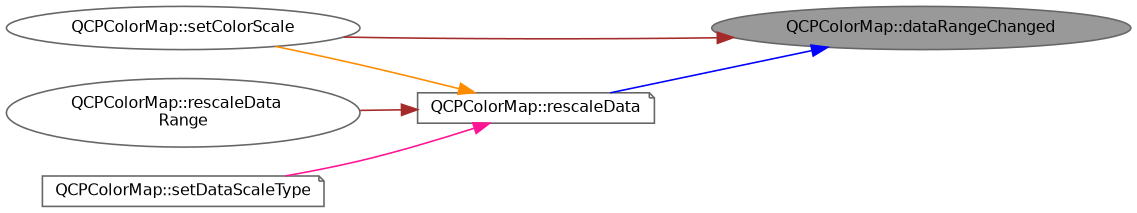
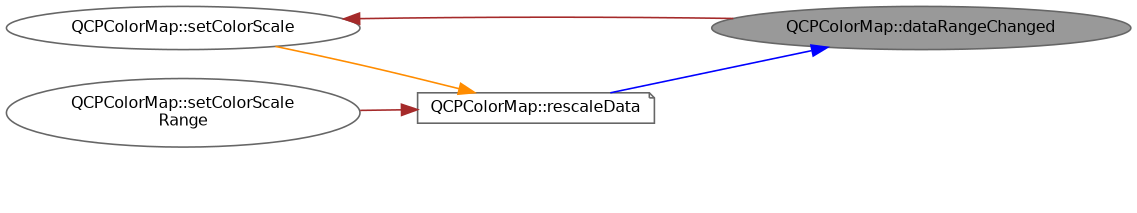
edge "QCPColorMap::setColorScale" -> "QCPColorMap::dataRangeChanged": reversed
node "QCPColorMap::rescaleData Range": label "QCPColorMap::rescaleData Range" -> "QCPColorMap::setColorScale Range"
node "QCPColorMap::setDataScaleType": removed
